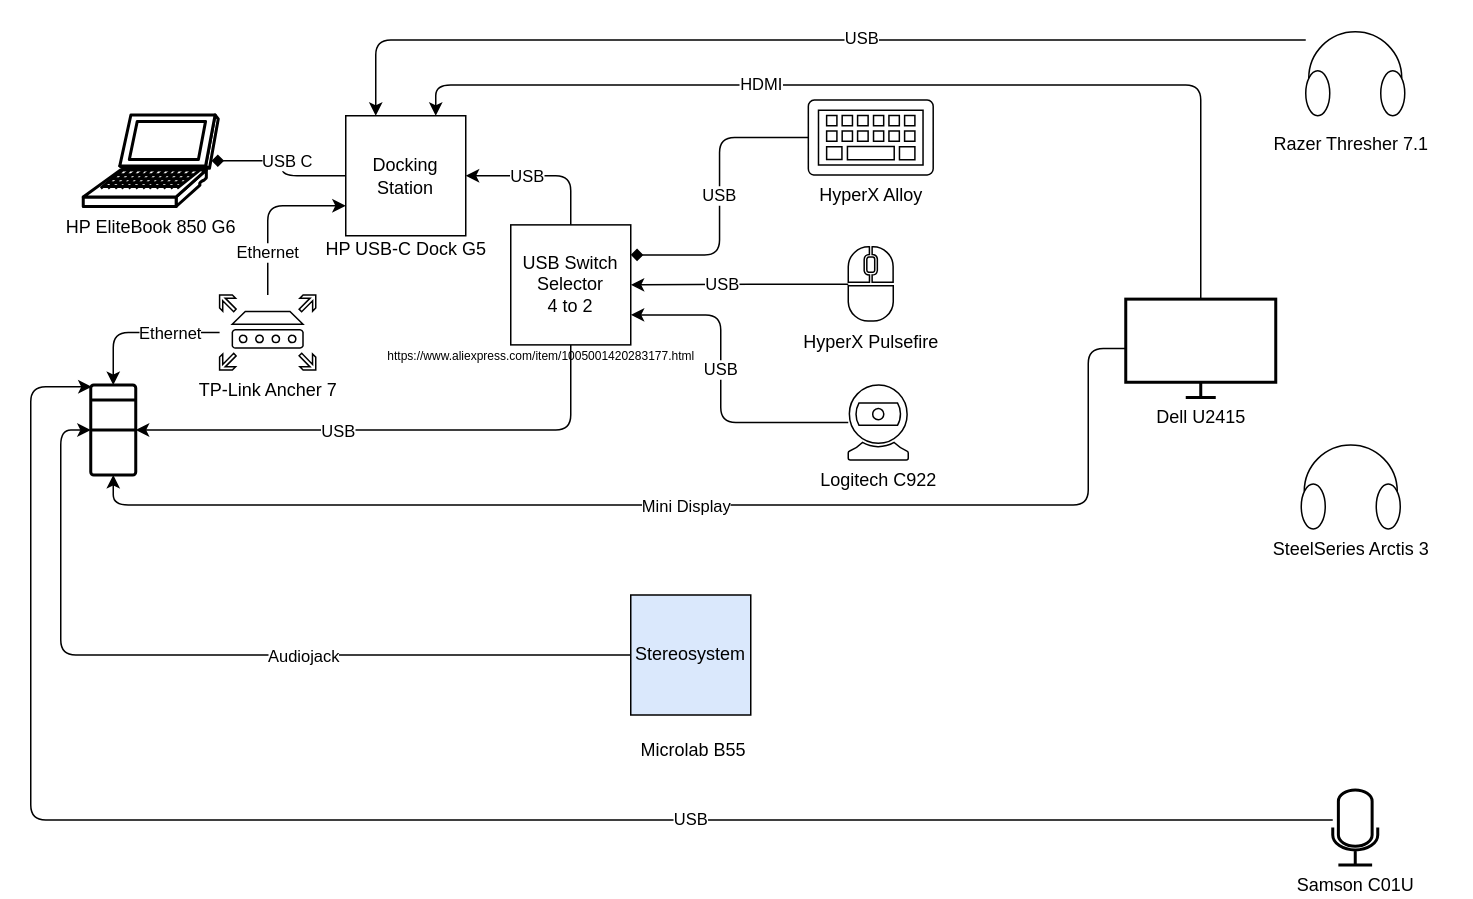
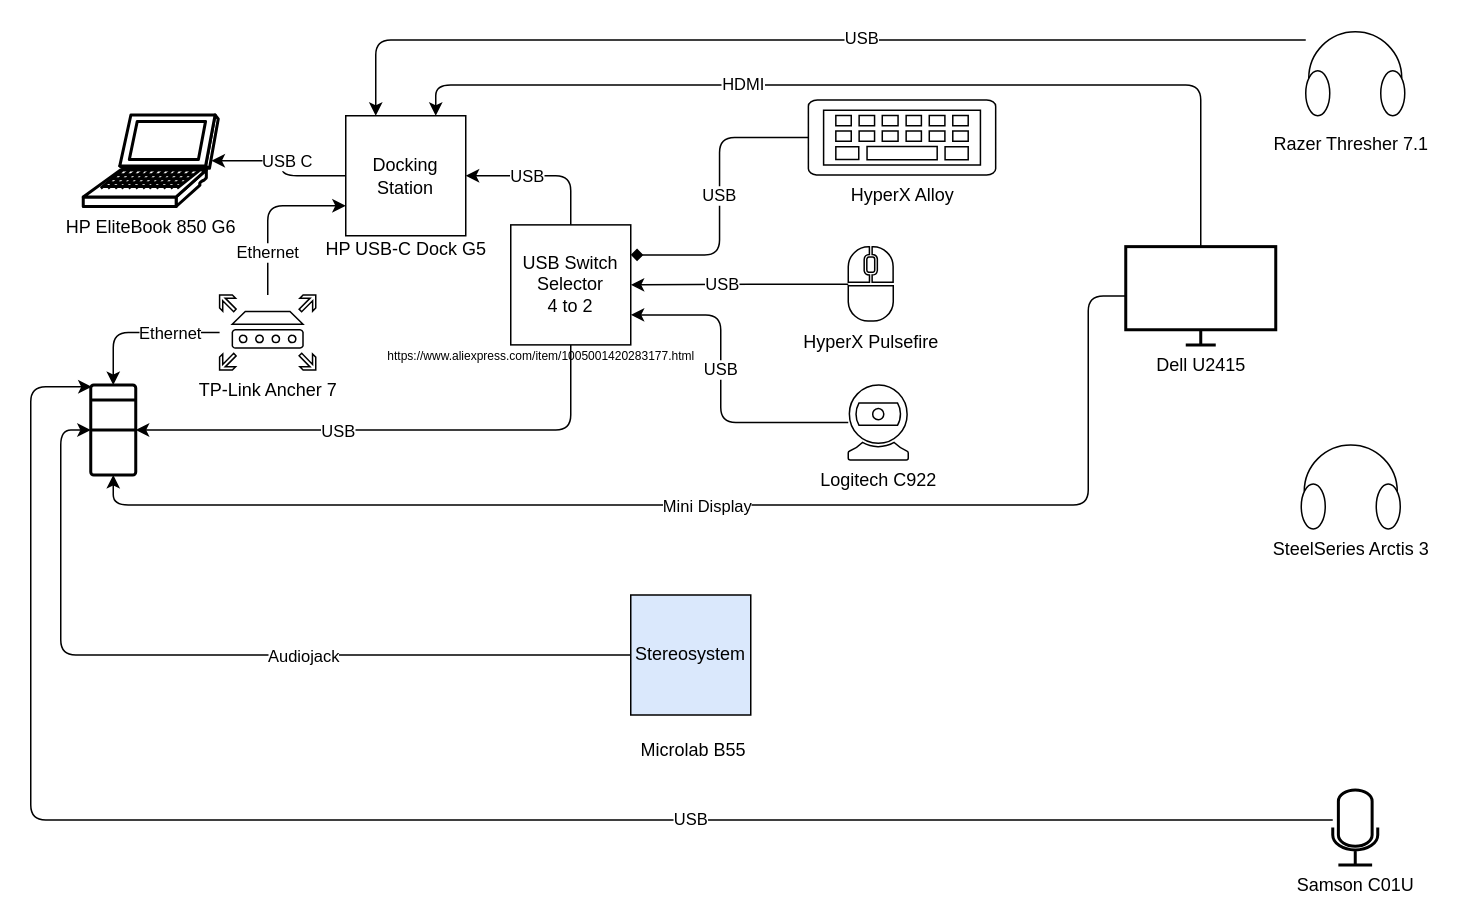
node "HyperX Alloy": size 125x75 -> 188x75
edge "Docking Station" -> "HP EliteBook 850 G6": arrowhead diamond -> classic
node "Dell U2415": moved (1201, 348) -> (1201, 296)
